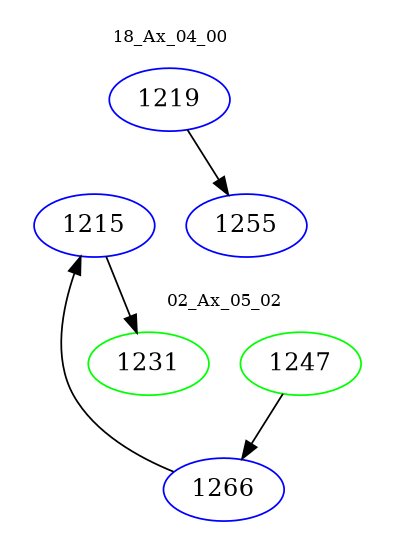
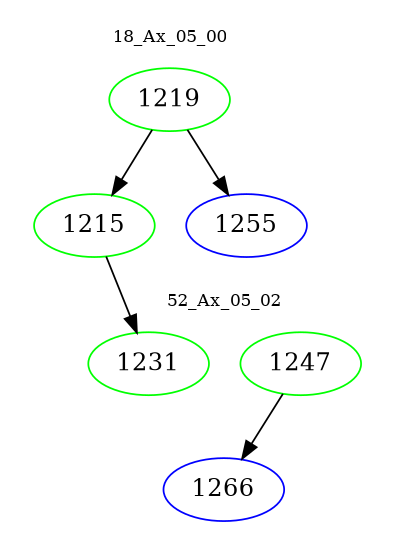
cluster "18_Ax_04_00": label "18_Ax_04_00" -> "18_Ax_05_00"
node "1219": color blue -> green
node "1215": color blue -> green
cluster "02_Ax_05_02": label "02_Ax_05_02" -> "52_Ax_05_02"
edge "1266" -> "1215": now "1219" -> "1215"
